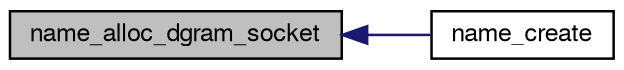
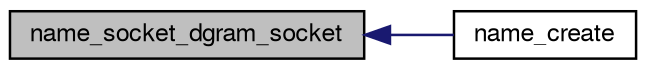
node "name_alloc_dgram_socket": label "name_alloc_dgram_socket" -> "name_socket_dgram_socket"
